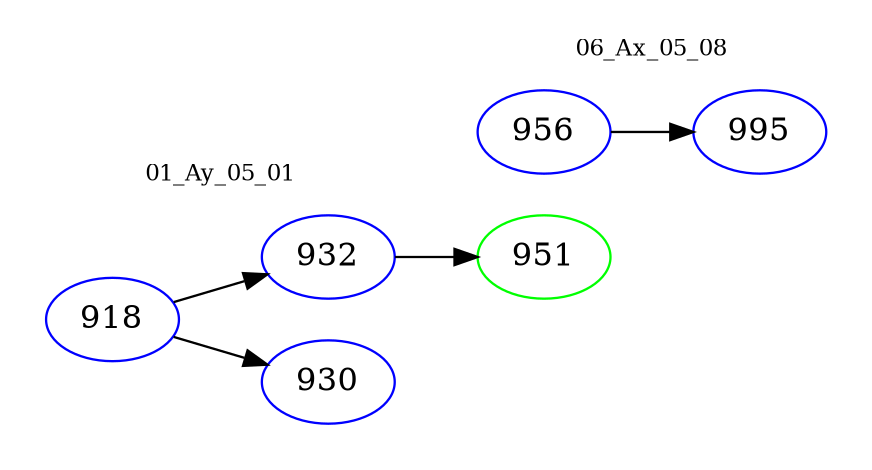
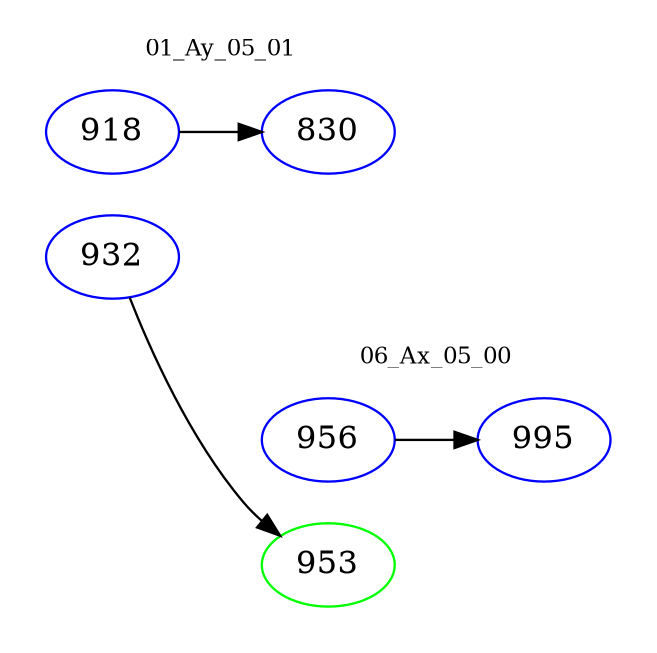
cluster "06_Ax_05_08": label "06_Ax_05_08" -> "06_Ax_05_00"
node "951": label "951" -> "953"
edge "918" -> "932": removed
node "930": label "930" -> "830"
